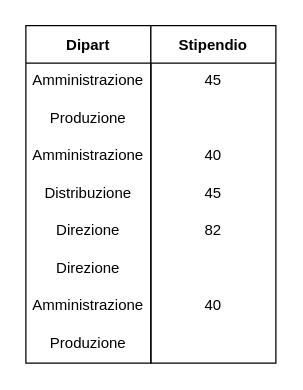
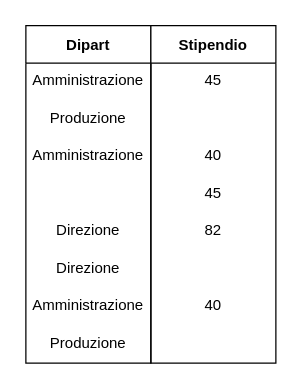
node "Distribuzione": removed
